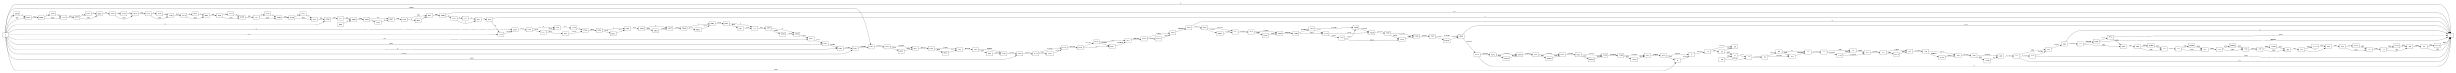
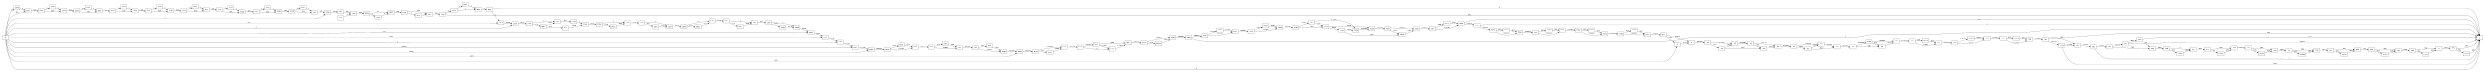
edge "39" -> "48": added, label "274668"
